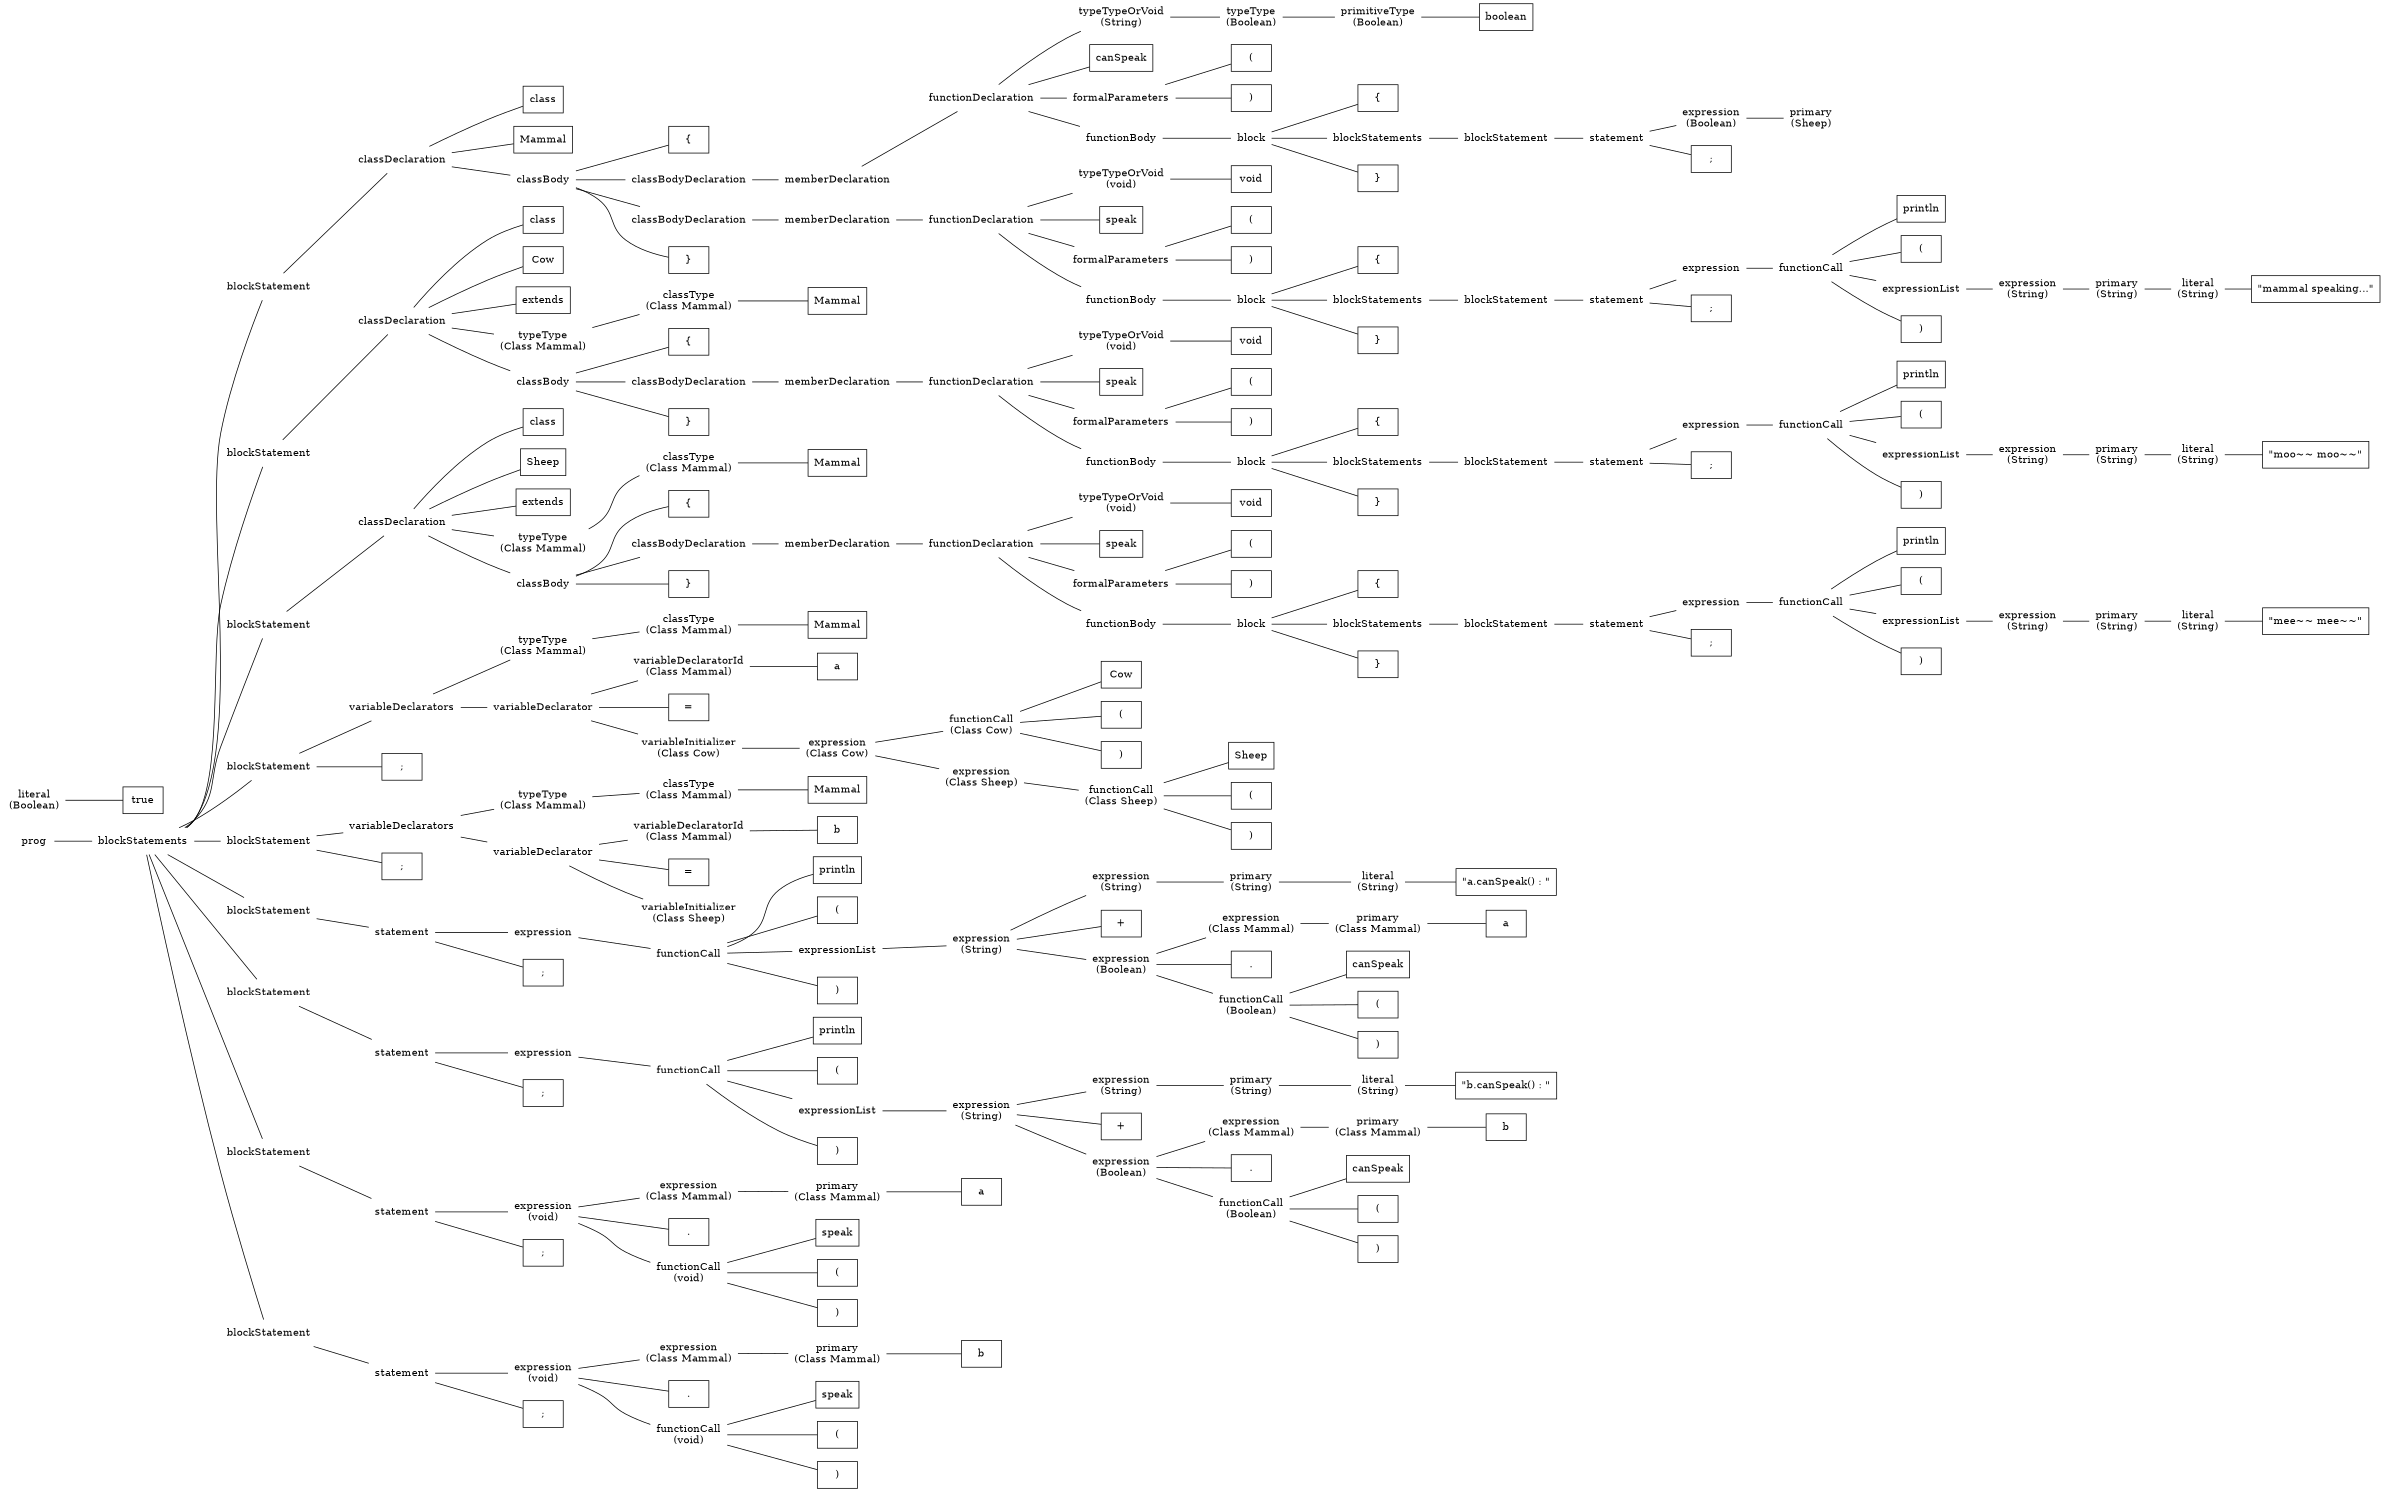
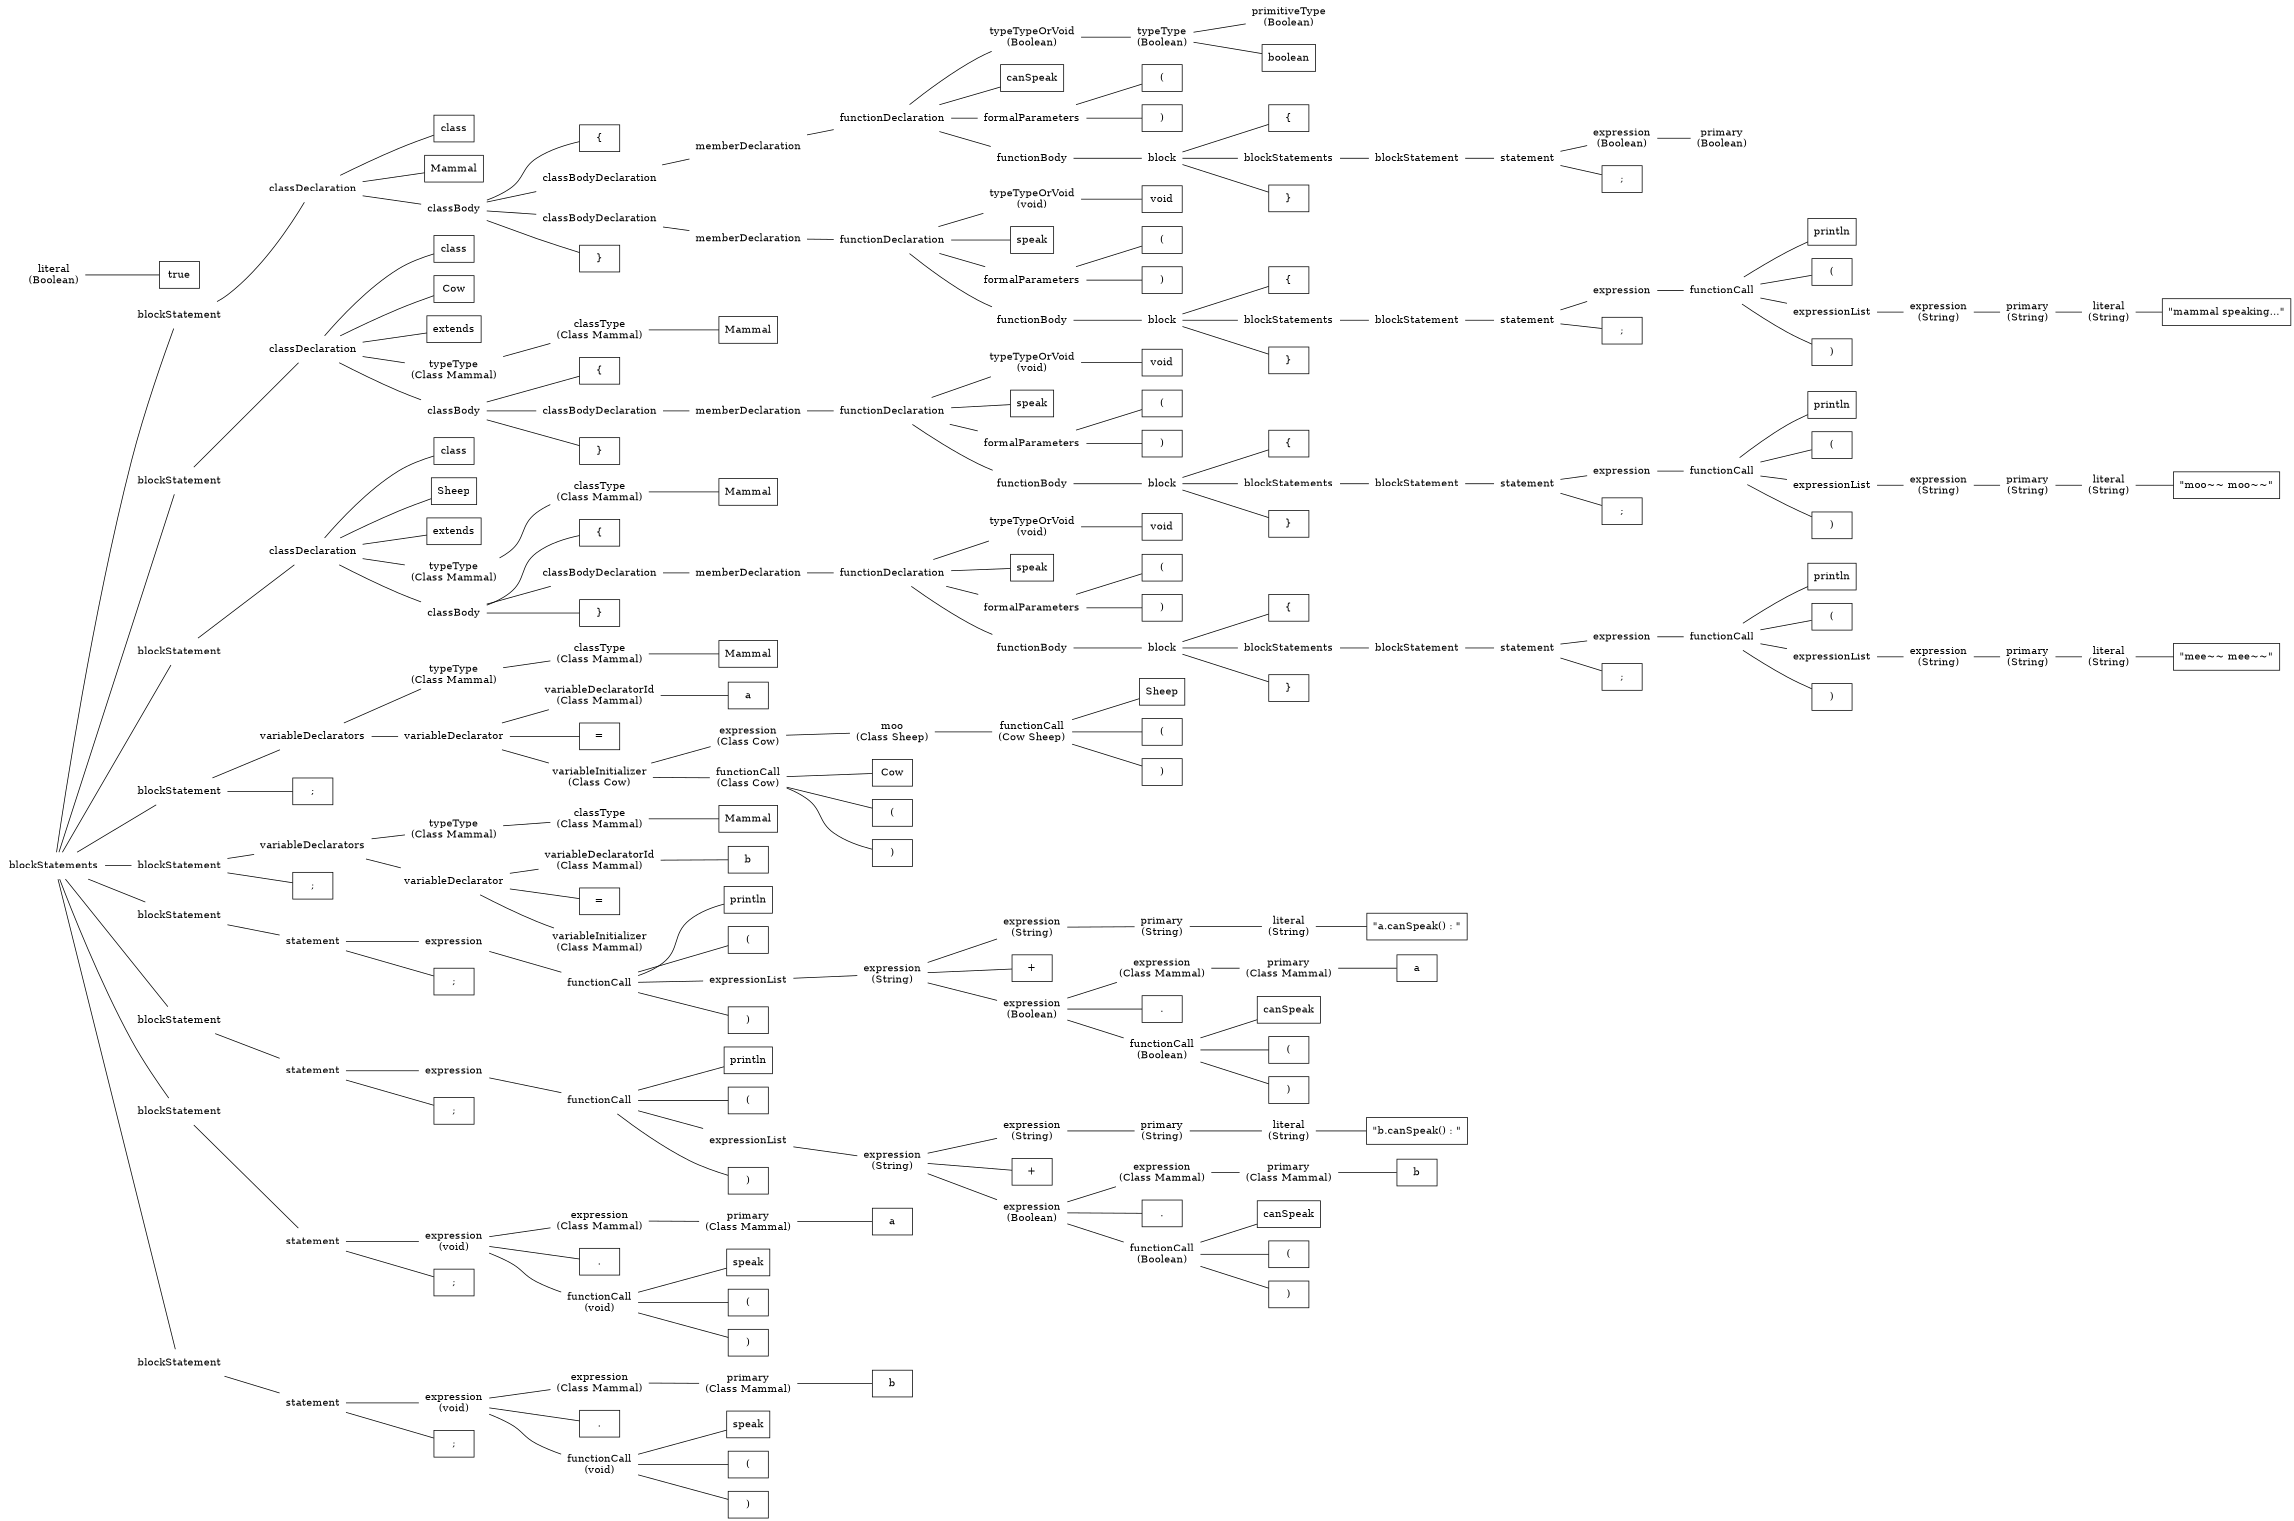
node "typeTypeOrVoid (String)": label "typeTypeOrVoid (String)" -> "typeTypeOrVoid (Boolean)"
edge "primitiveType (Boolean)" -- "boolean": now "typeType (Boolean)" -- "boolean"
node "primary (Sheep)": label "primary (Sheep)" -> "primary (Boolean)"
edge "functionCall (Class Cow)" -- "expression (Class Cow)": now "functionCall (Class Cow)" -- "variableInitializer (Class Cow)"
node "expression (Class Sheep)": label "expression (Class Sheep)" -> "moo (Class Sheep)"
node "functionCall (Class Sheep)": label "functionCall (Class Sheep)" -> "functionCall (Cow Sheep)"
node "prog": removed
node "variableInitializer (Class Sheep)": label "variableInitializer (Class Sheep)" -> "variableInitializer (Class Mammal)"
